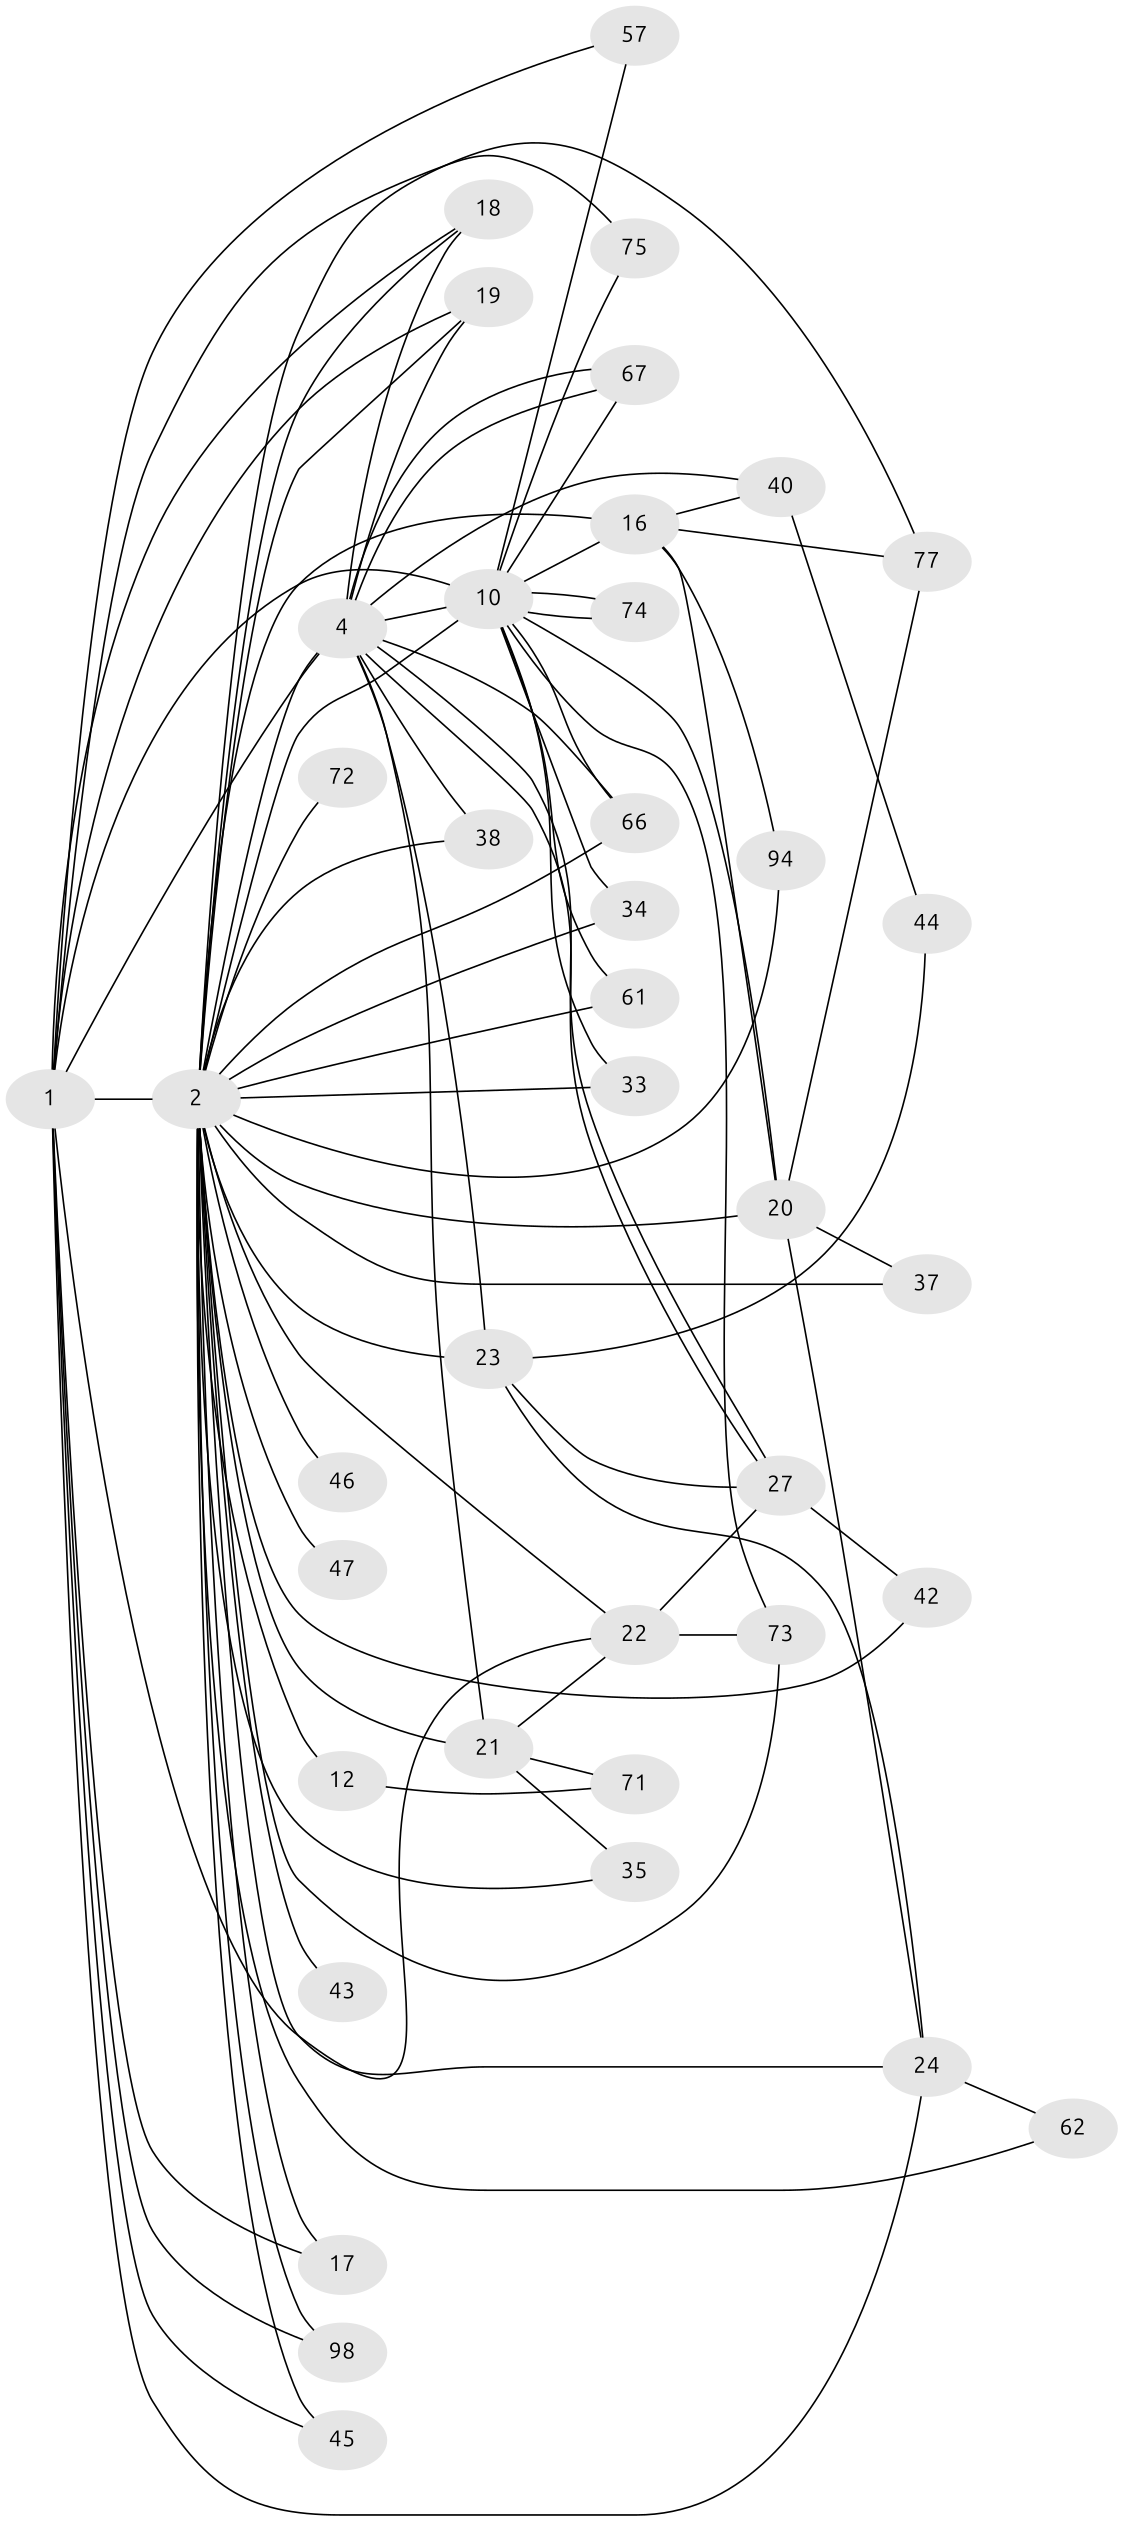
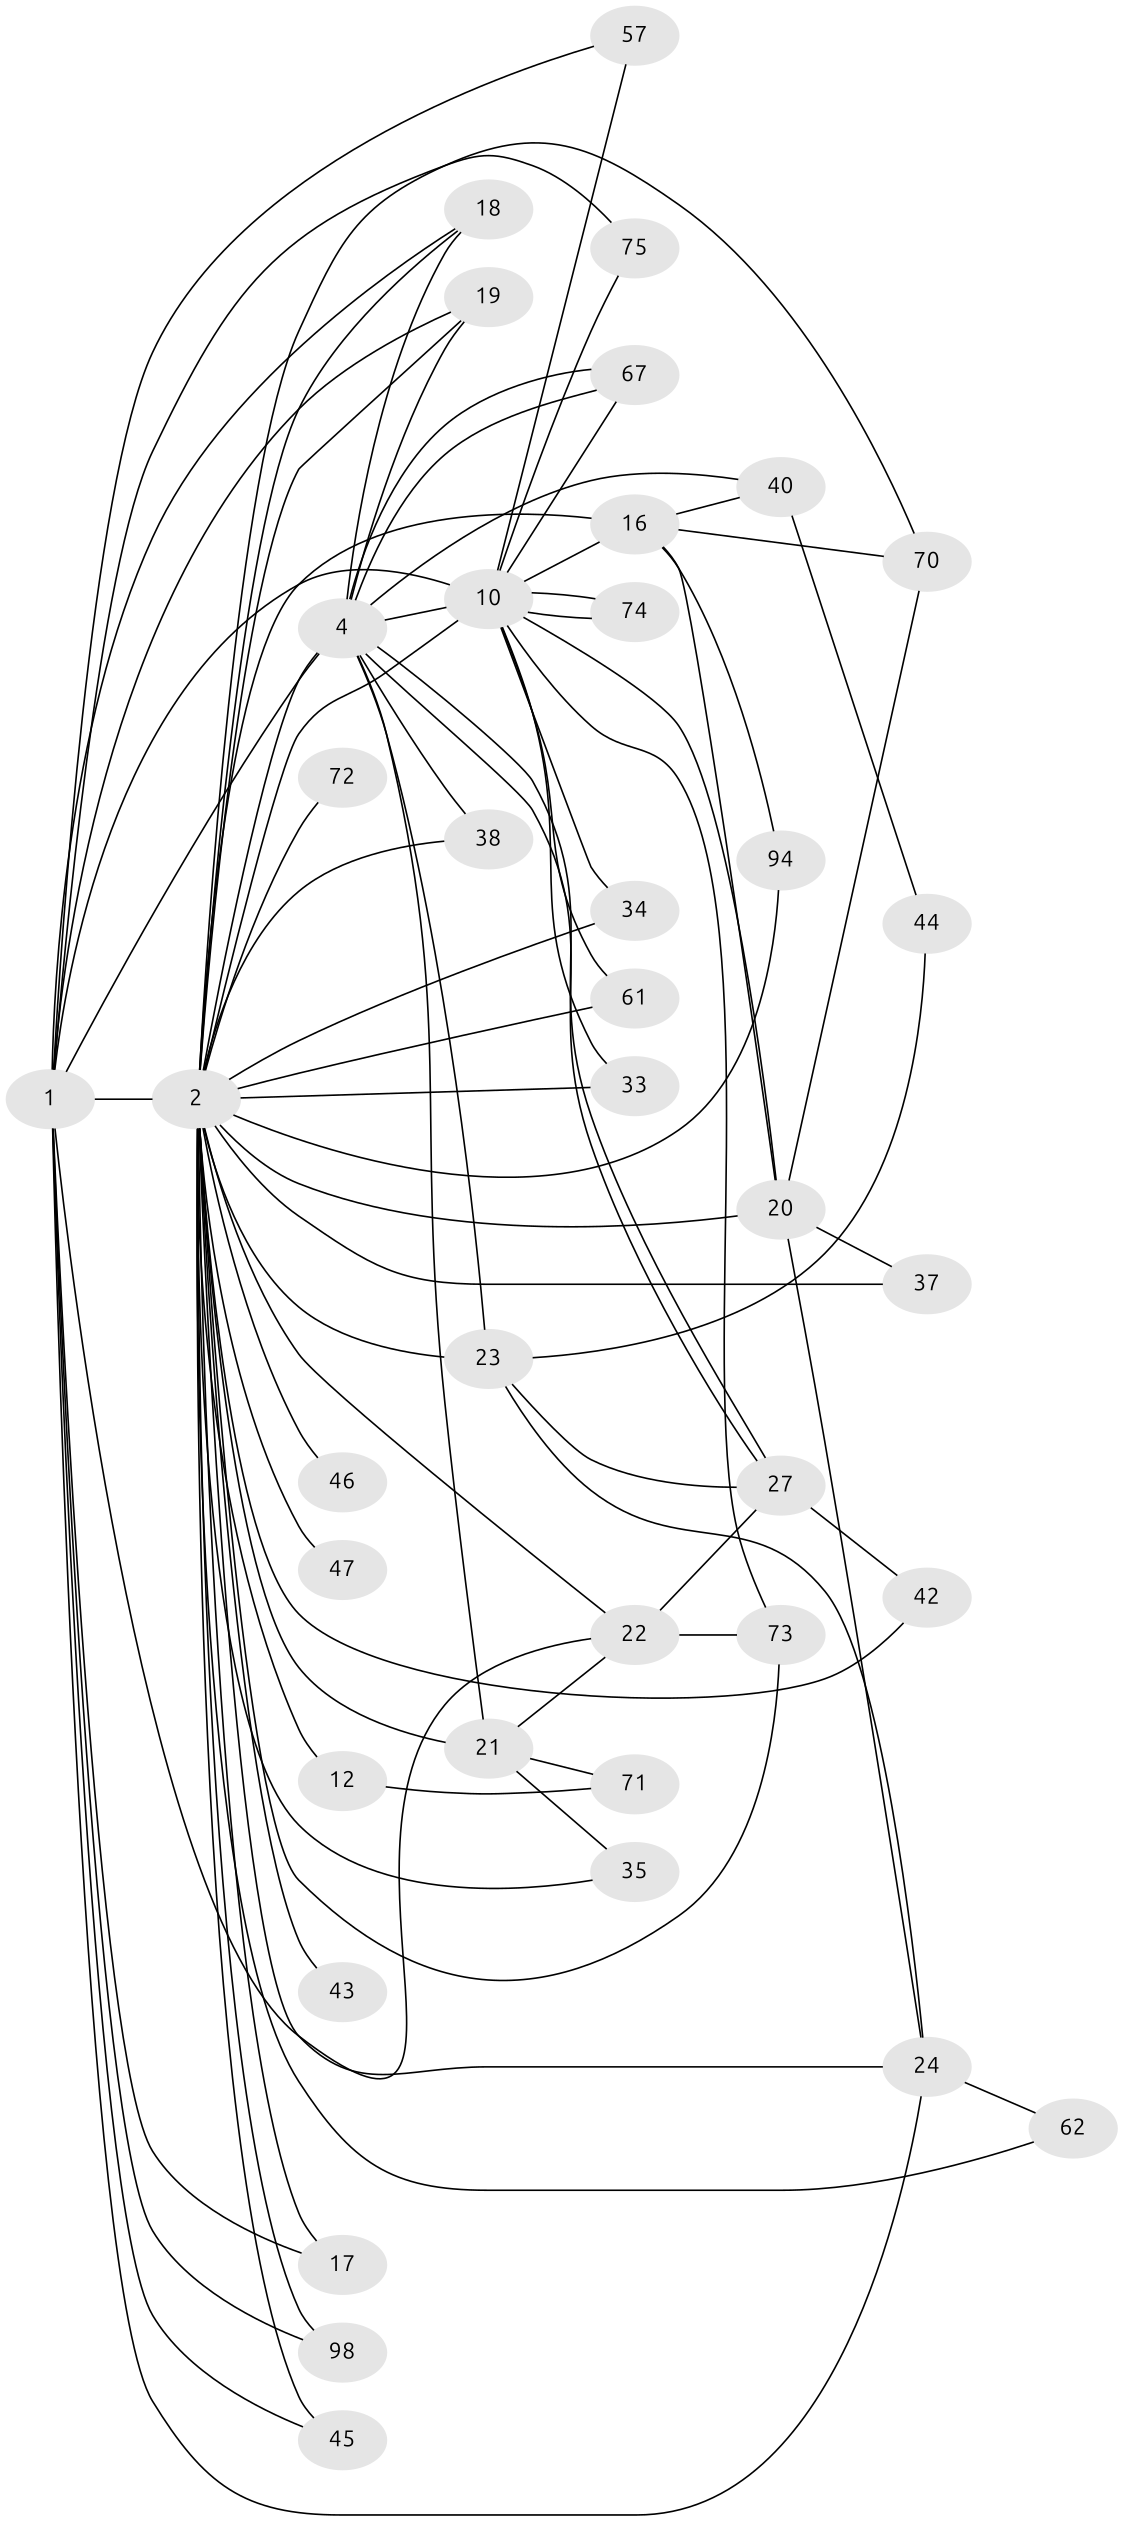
node "77": label "77" -> "70"
node "66": removed
